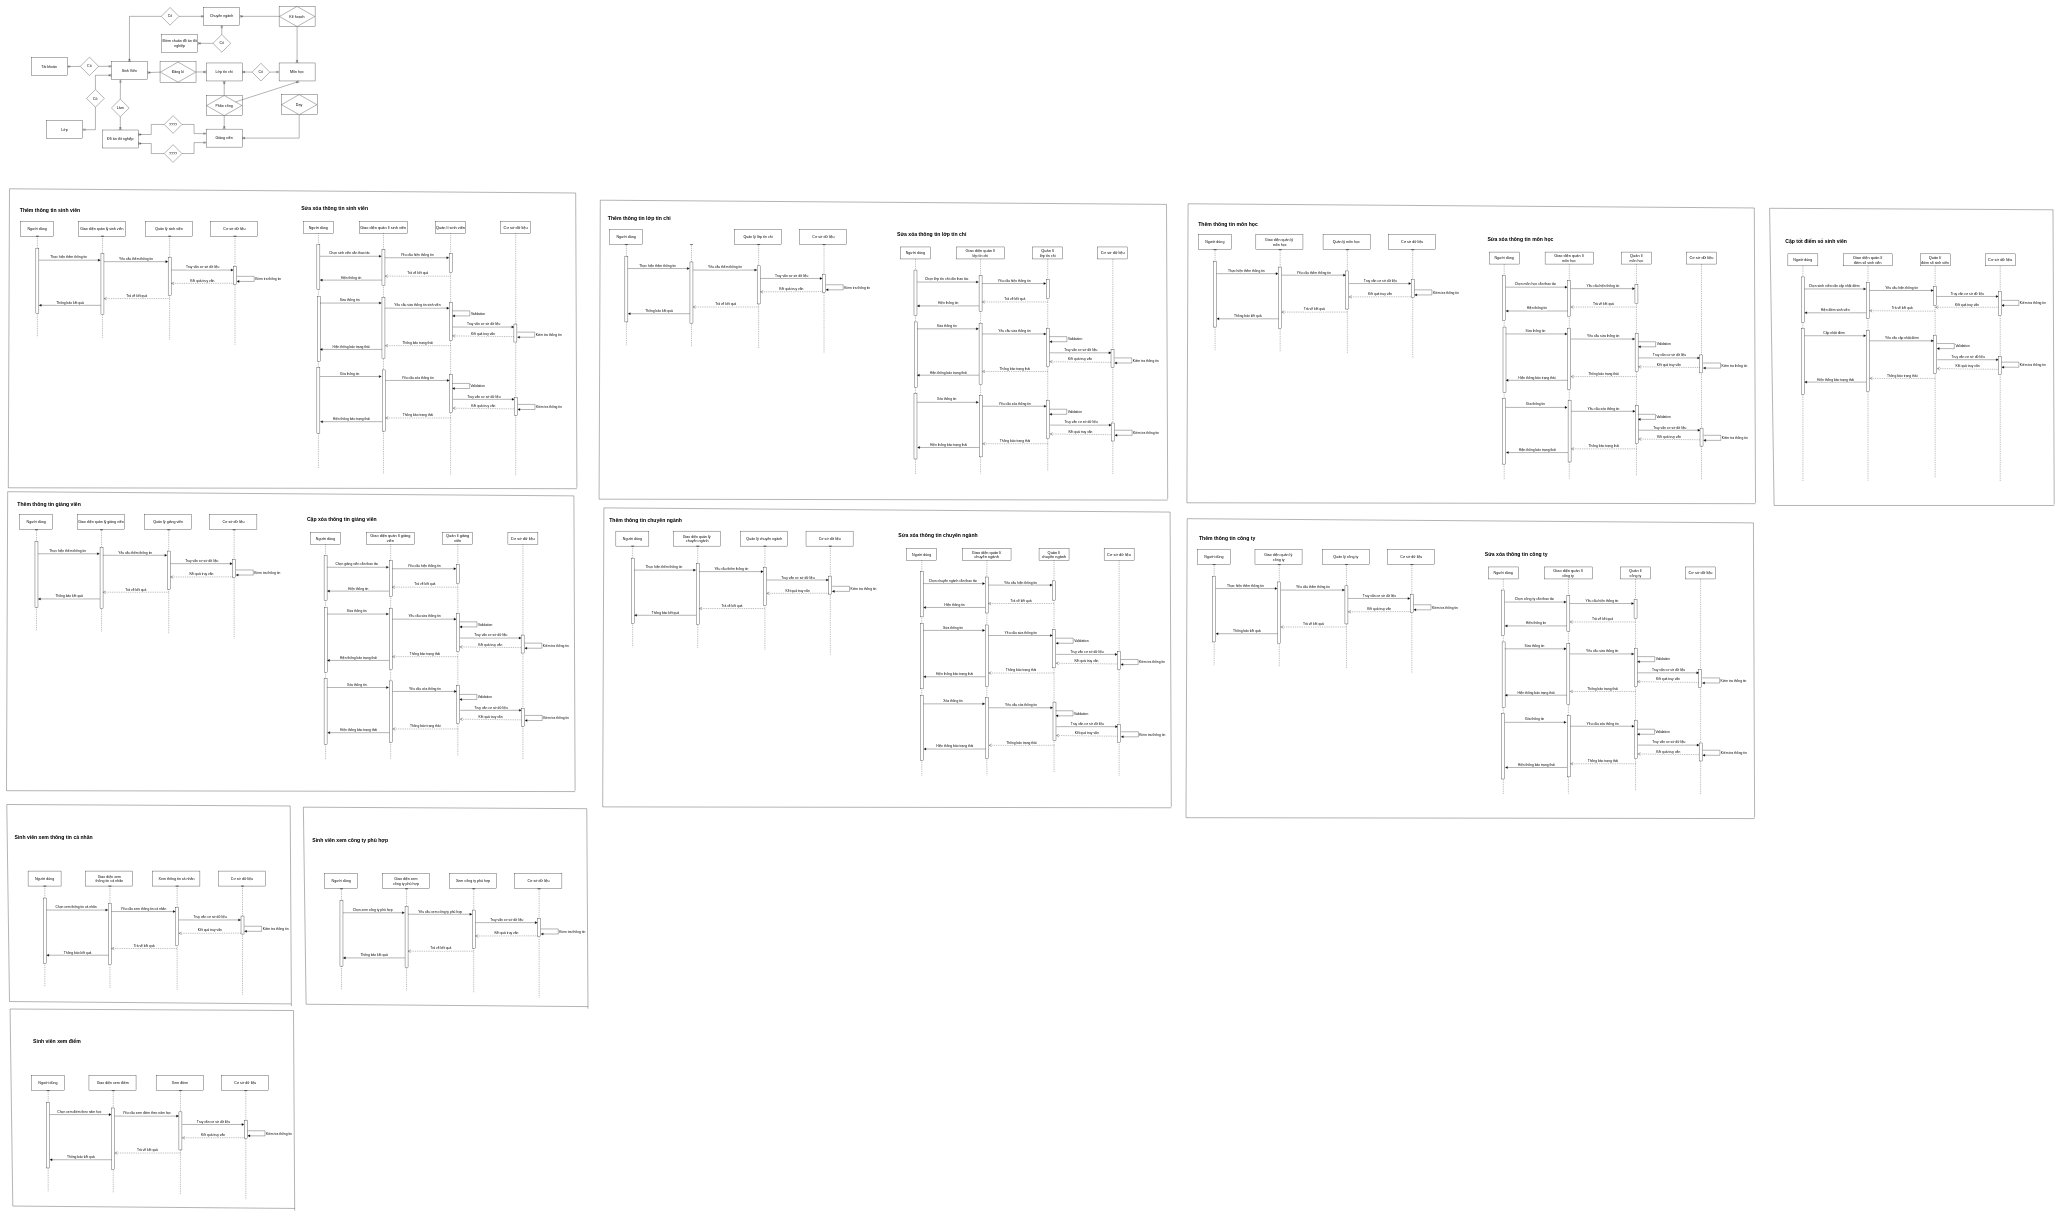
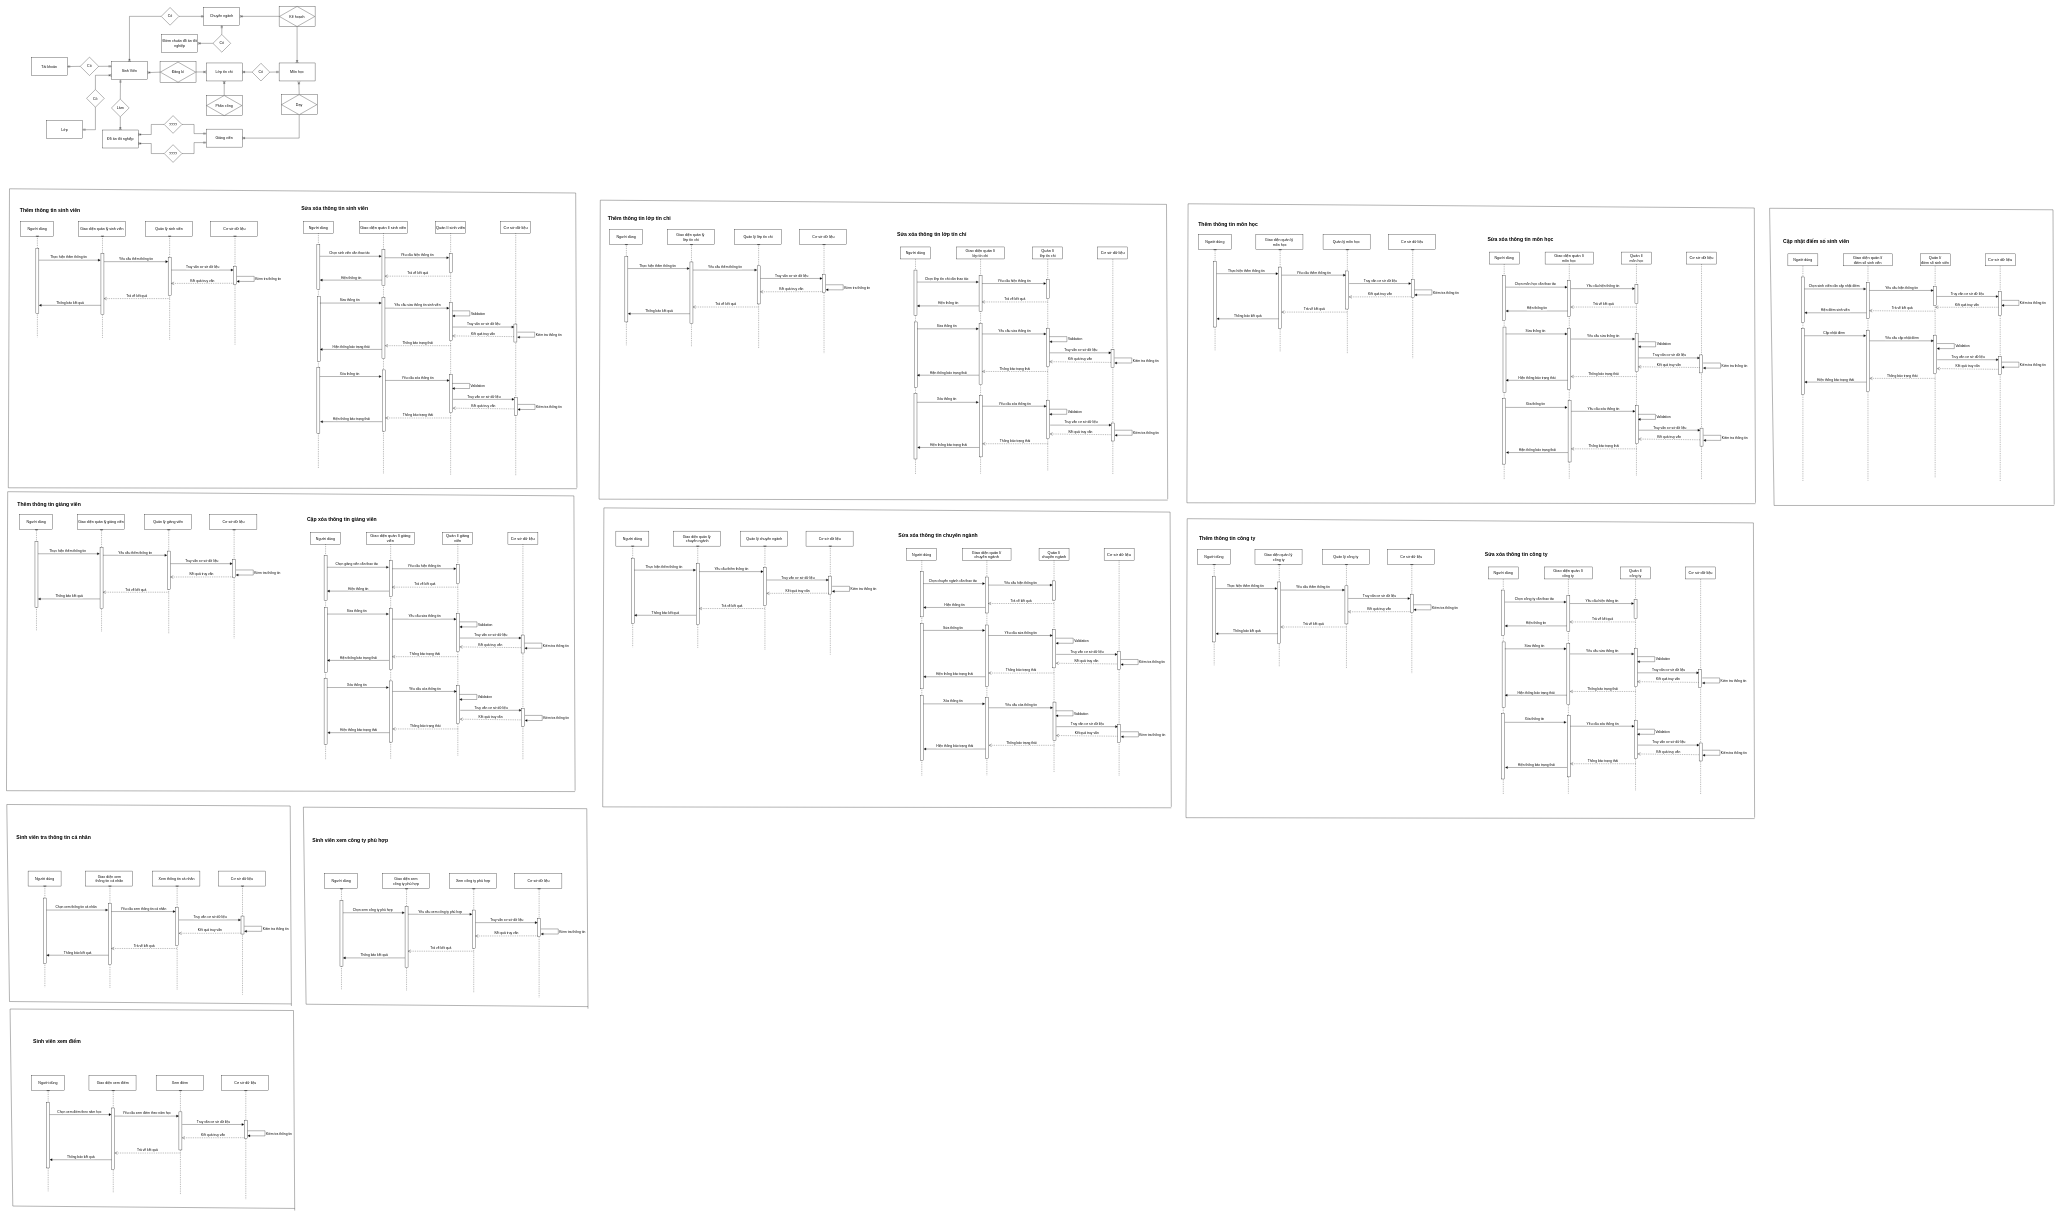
edge "Phân công" -> "Môn học": now "Dạy" -> "Môn học"
edge "Phân công" -> "Giảng viên": removed
node "Giao diện quản lý lớp tín chỉ": added
node "Cập tốt điểm số sinh viên": label "Cập tốt điểm số sinh viên" -> "Cập nhật điểm số sinh viên"
node "Thêm thông tin chuyên ngành": removed
node "Sinh viên xem thông tin cá nhân": label "Sinh viên xem thông tin cá nhân" -> "Sinh viên tra thông tin cá nhân"
